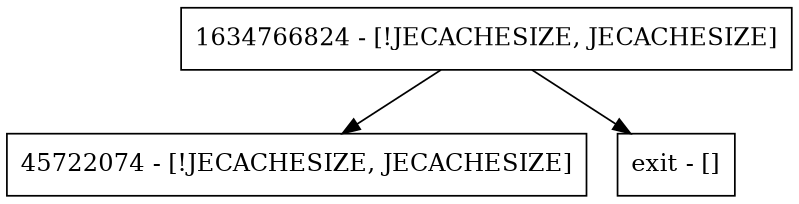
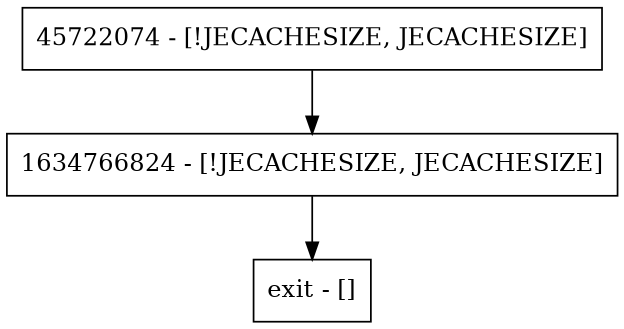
edge "1634766824 - [!JECACHESIZE, JECACHESIZE]" -> "45722074 - [!JECACHESIZE, JECACHESIZE]": reversed
